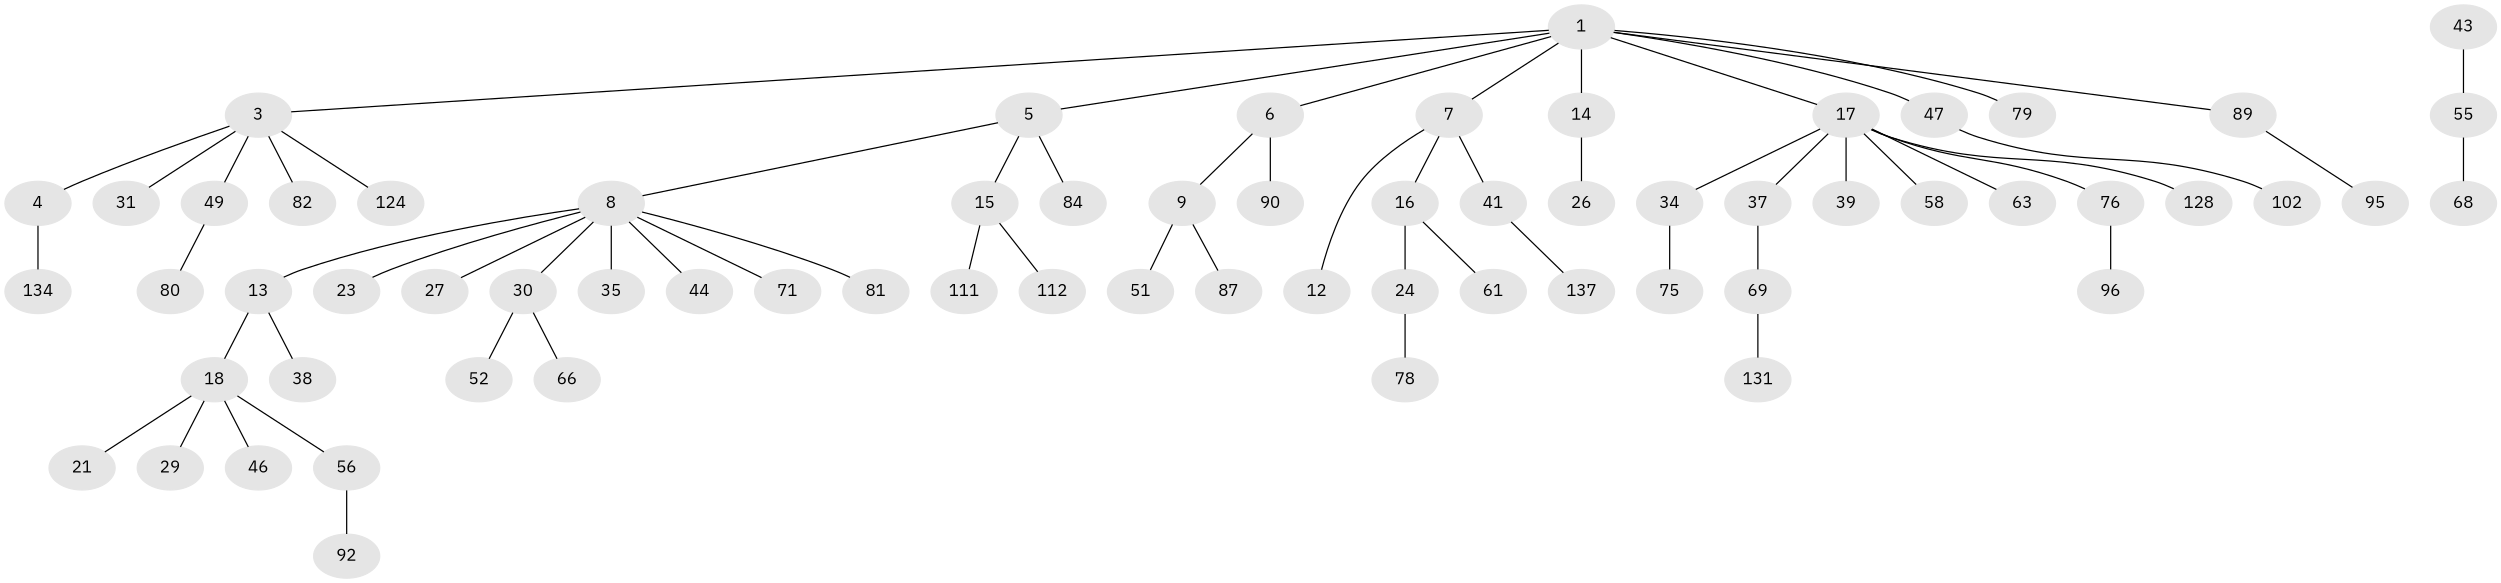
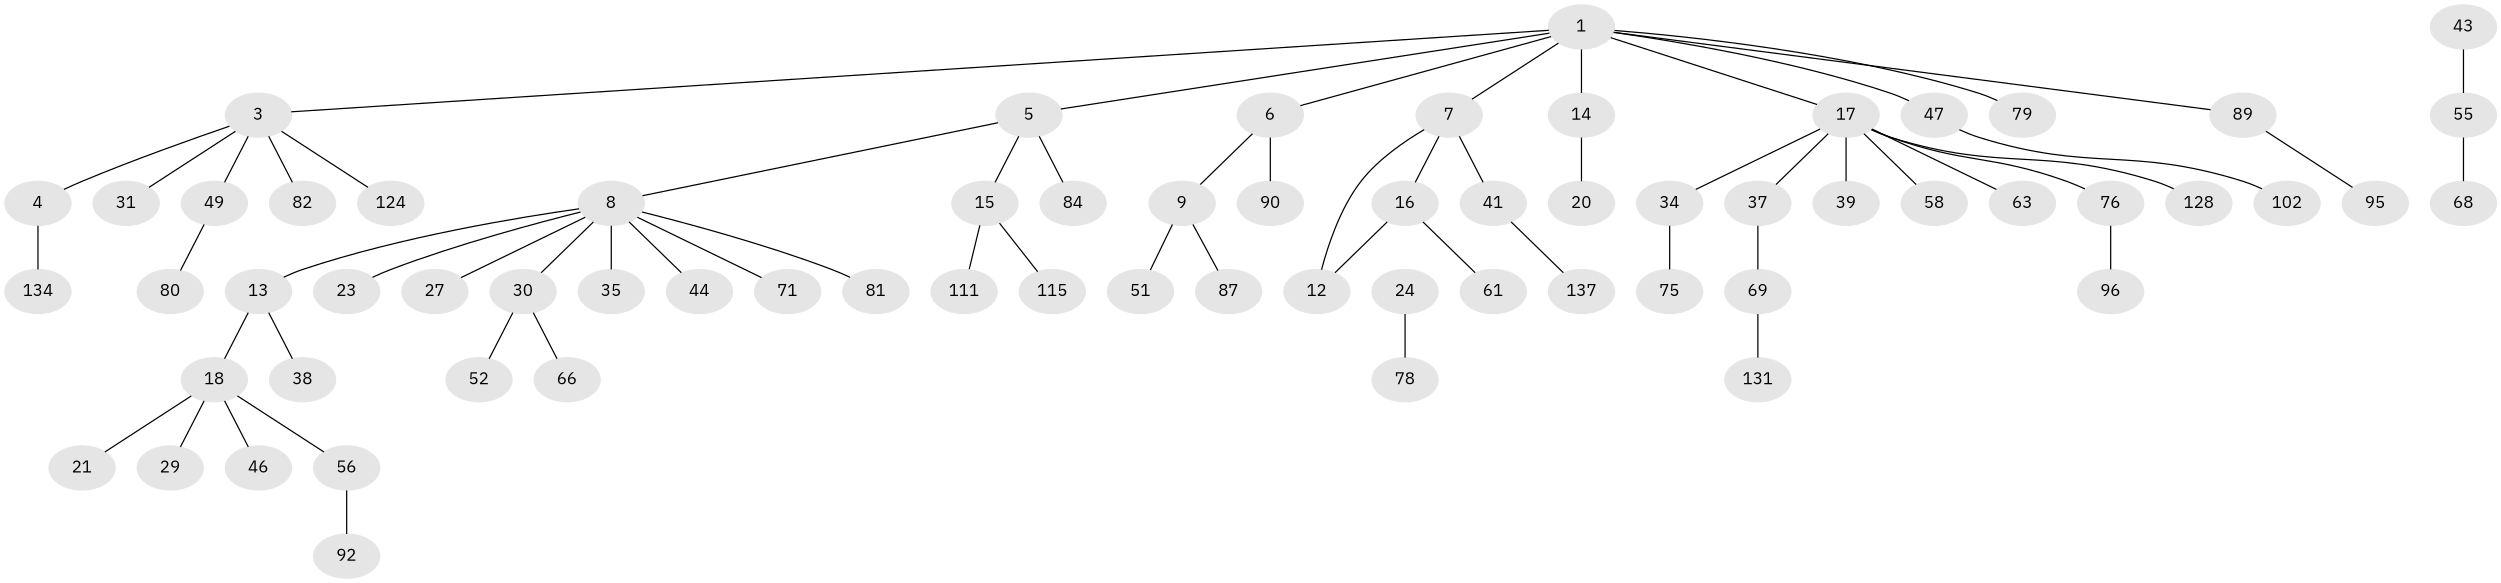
node "26": label "26" -> "20"
edge "16" -- "24": now "16" -- "12"
node "112": label "112" -> "115"
